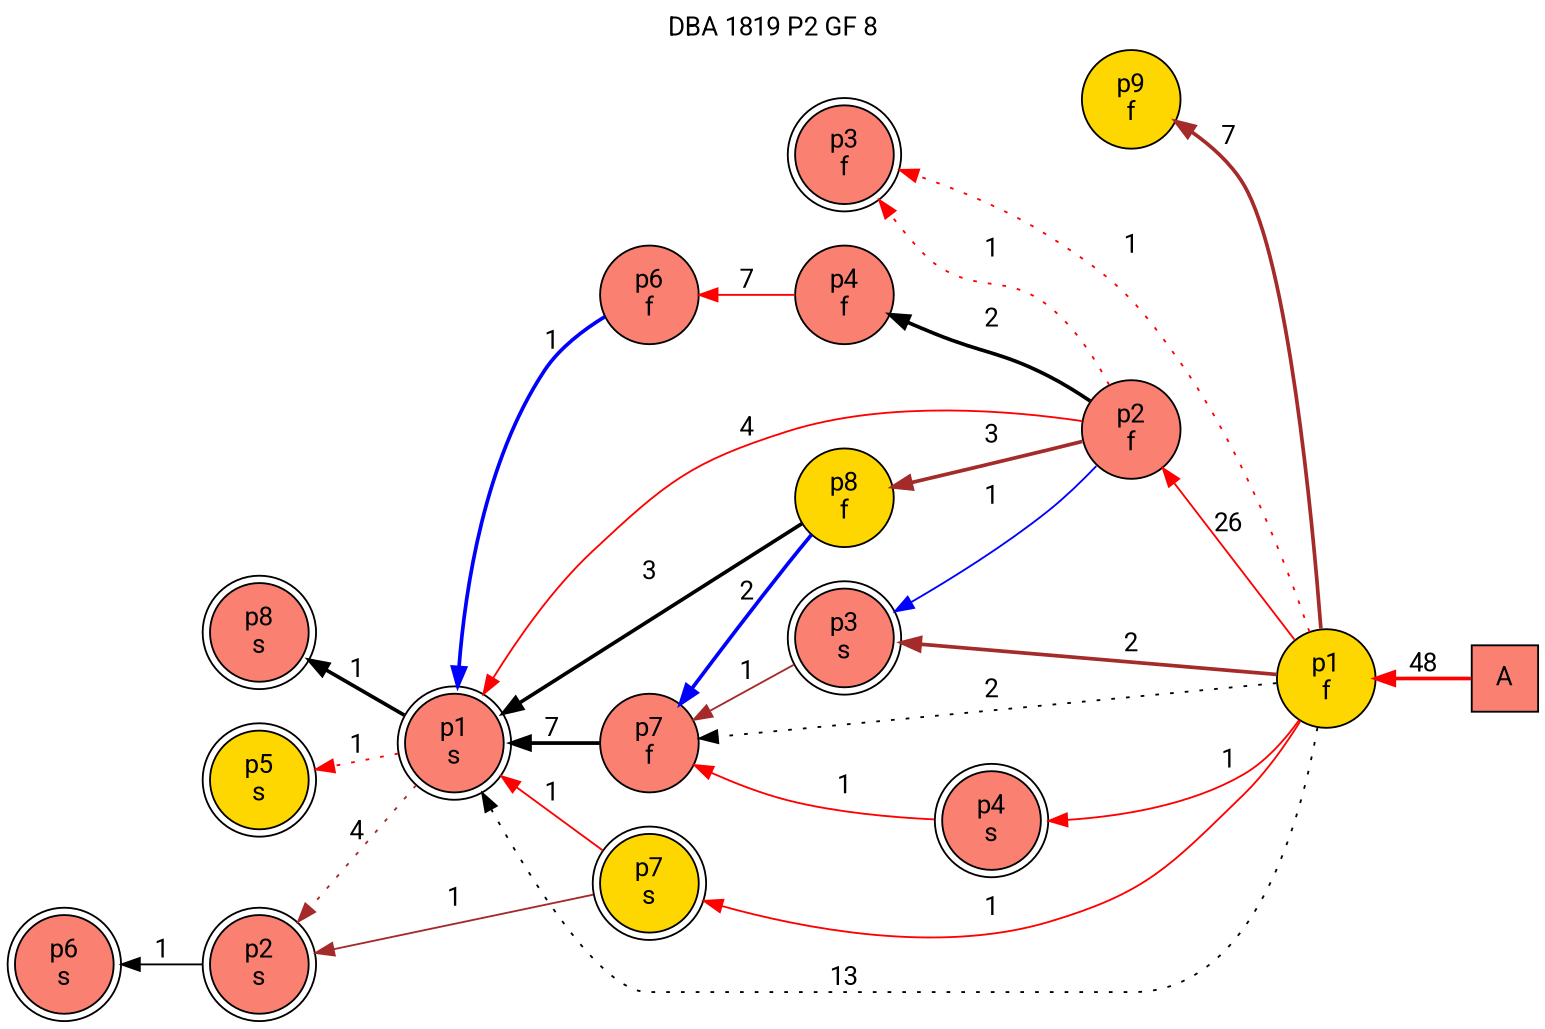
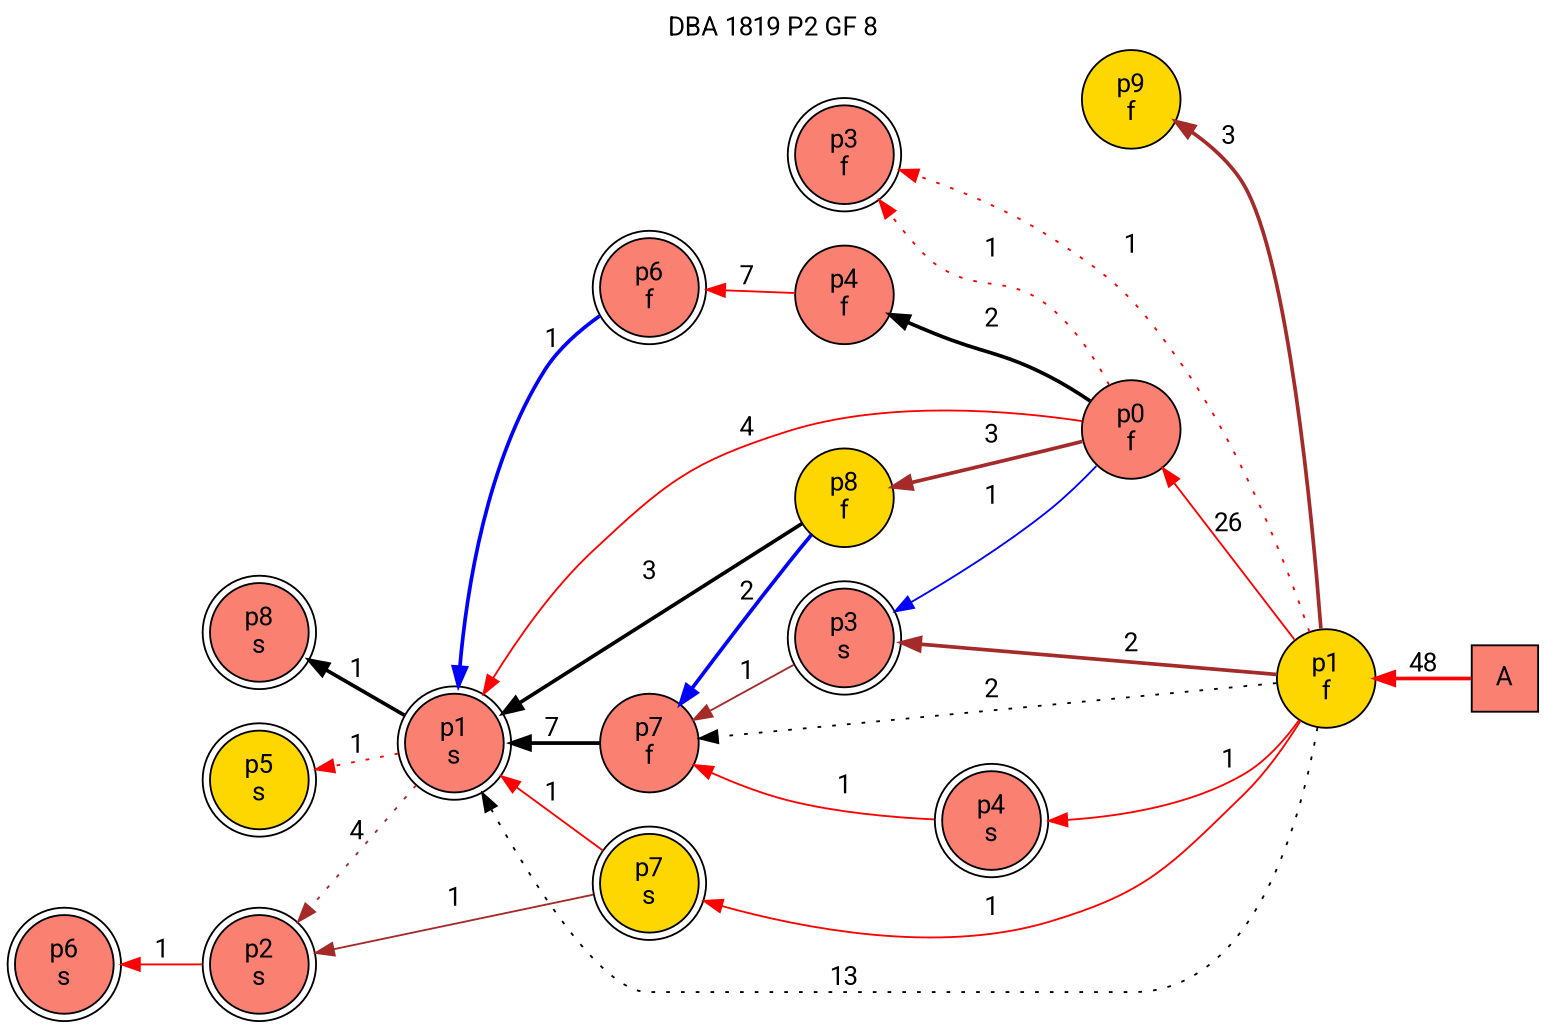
edge "p1 f" -> "p9 f": label "7" -> "3"
node "p6 f": shape circle -> doublecircle
node "p2 f": label "p2 f" -> "p0 f"
edge "p2 s" -> "p6 s": color black -> red
